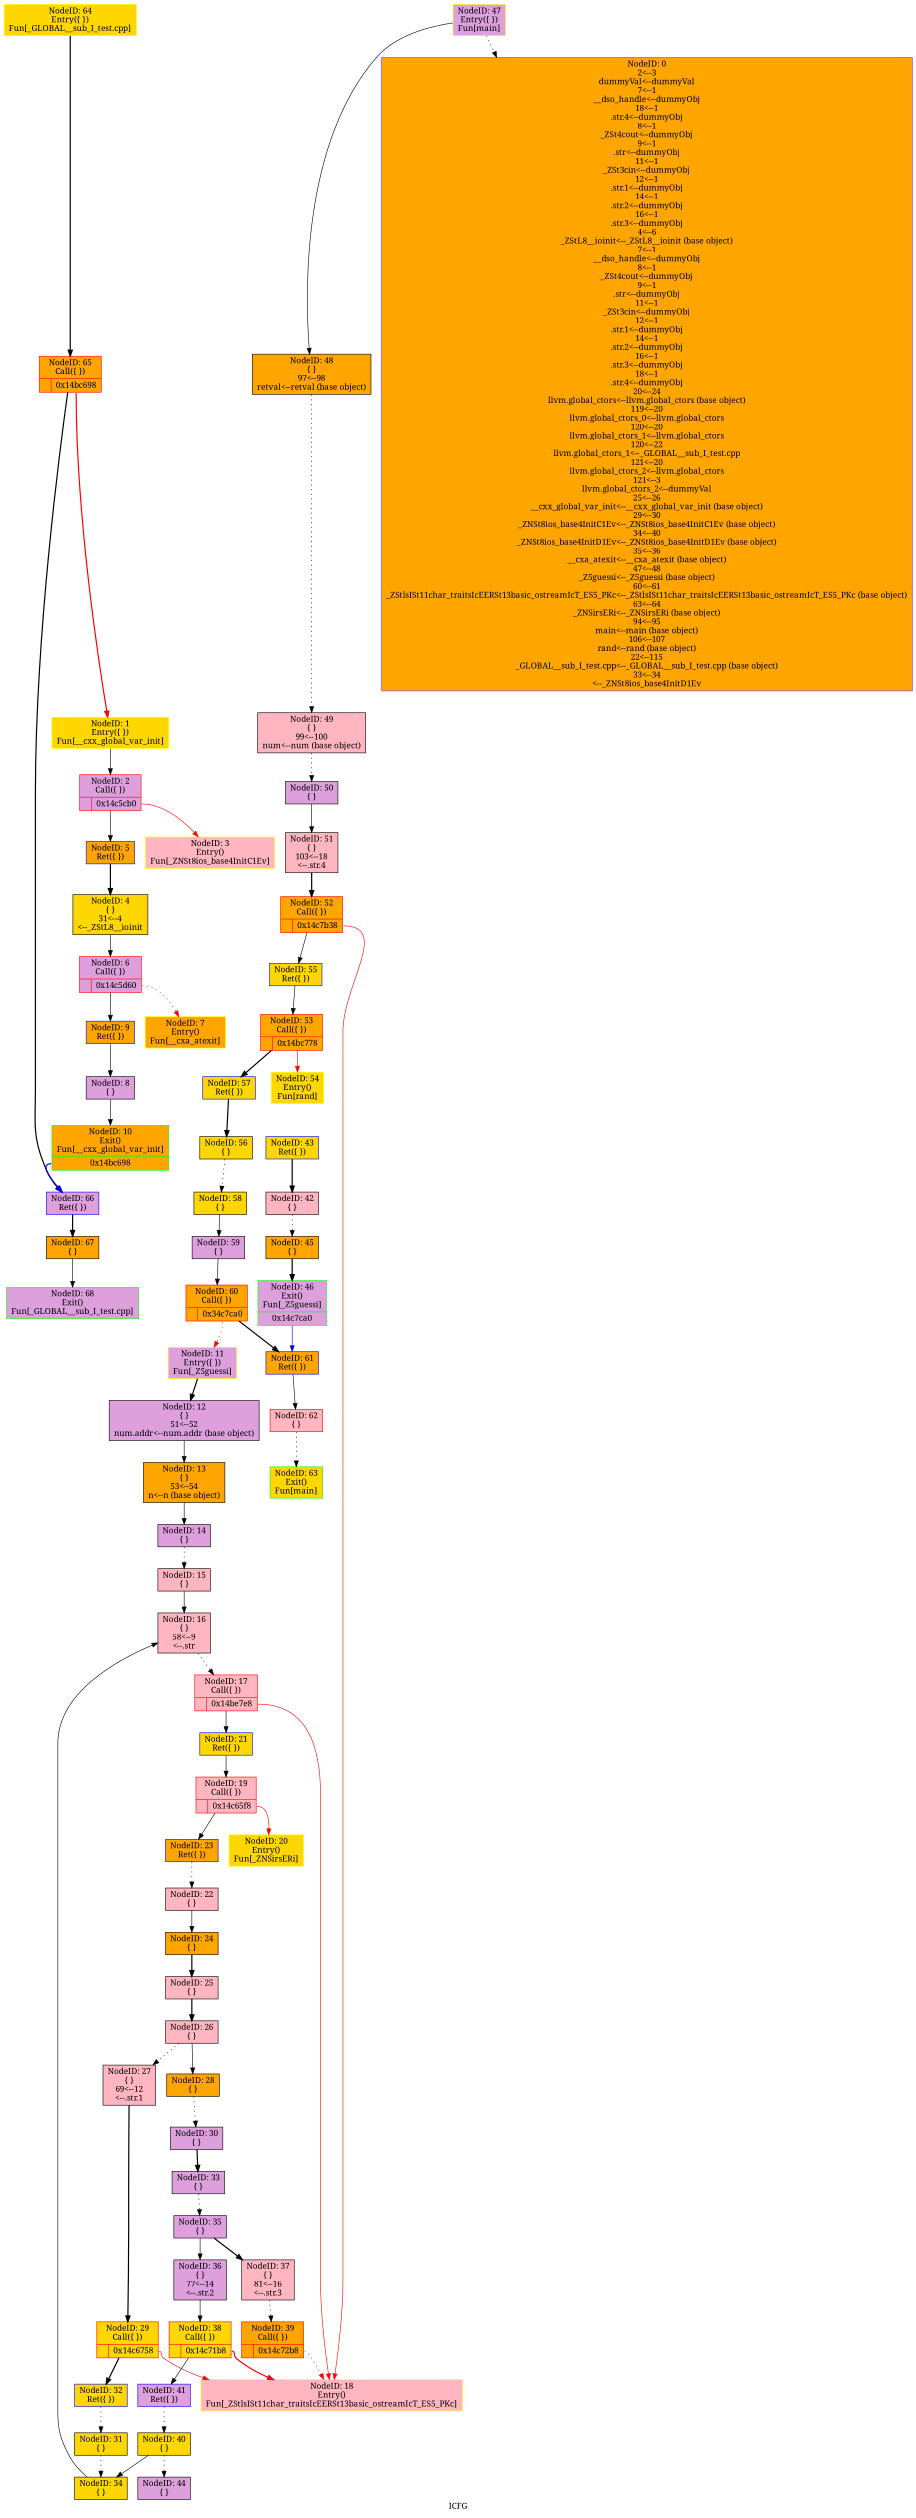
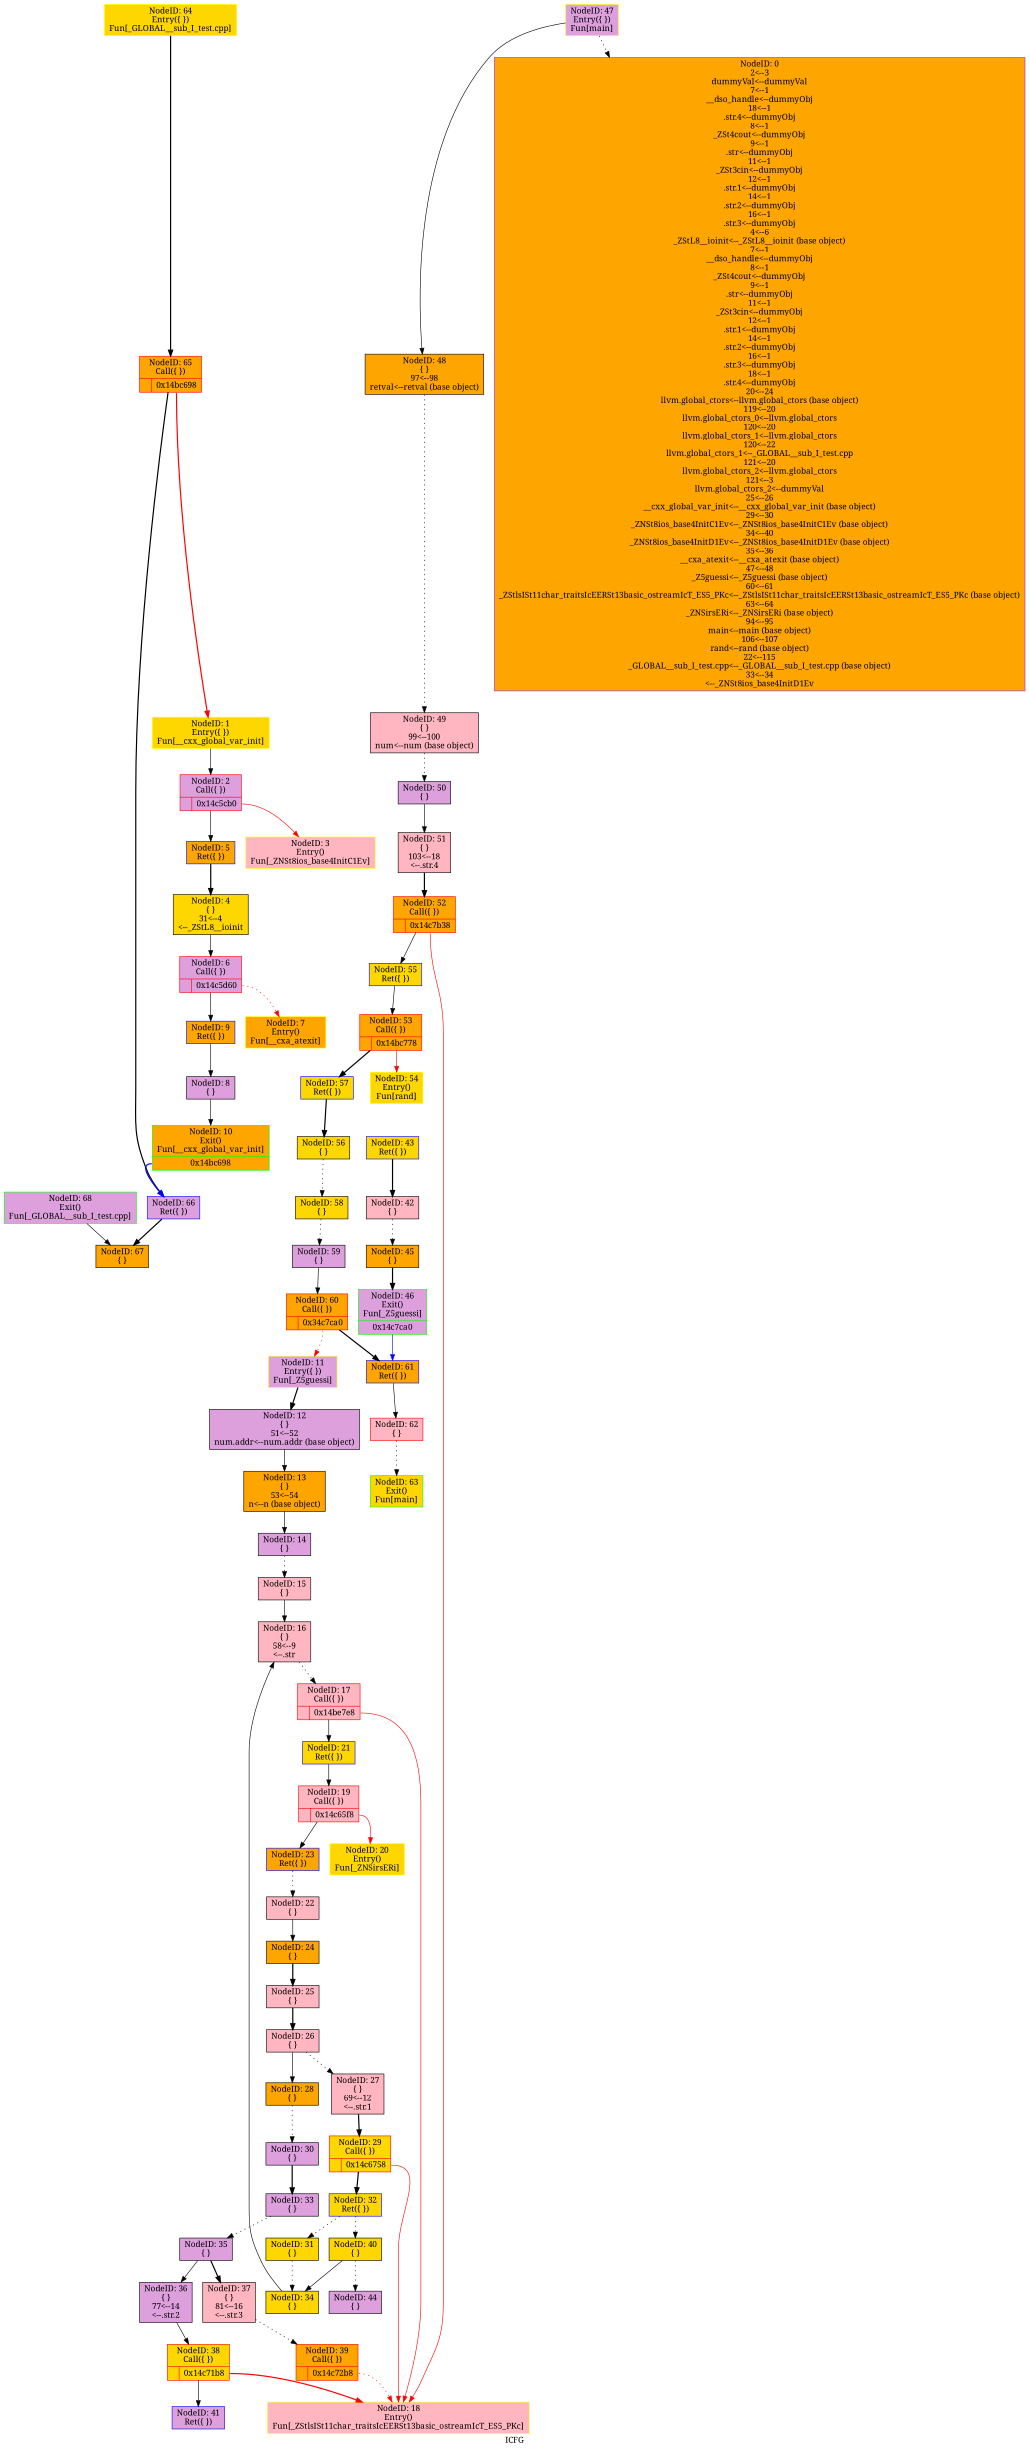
edge "NodeID: 58" -> "NodeID: 59": style solid -> dotted
edge "NodeID: 67" -> "NodeID: 68": reversed
edge "NodeID: 41" -> "NodeID: 40": now "NodeID: 32" -> "NodeID: 40"
